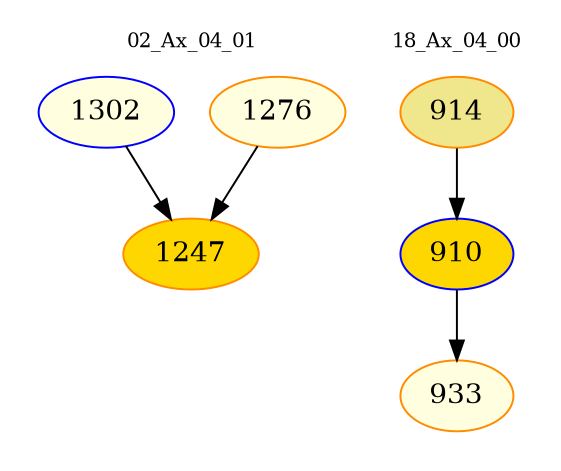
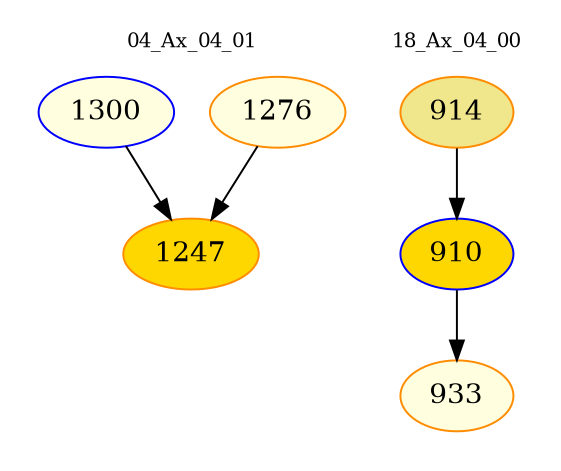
cluster "02_Ax_04_01": label "02_Ax_04_01" -> "04_Ax_04_01"
node "1302": label "1302" -> "1300"
